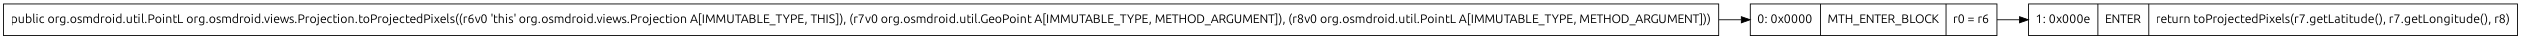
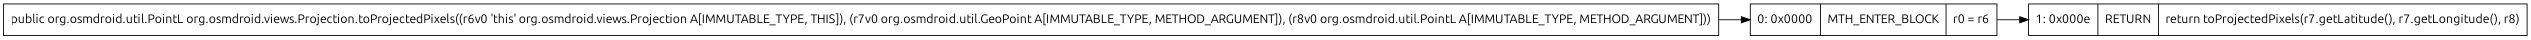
node "1: 0x000e": text "ENTER" -> "RETURN"
